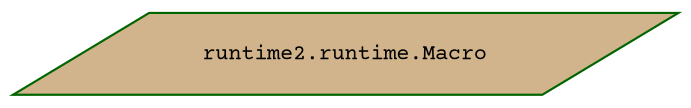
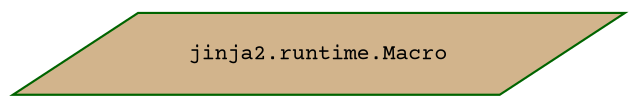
node "runtime2.runtime.Macro": label "runtime2.runtime.Macro" -> "jinja2.runtime.Macro"
